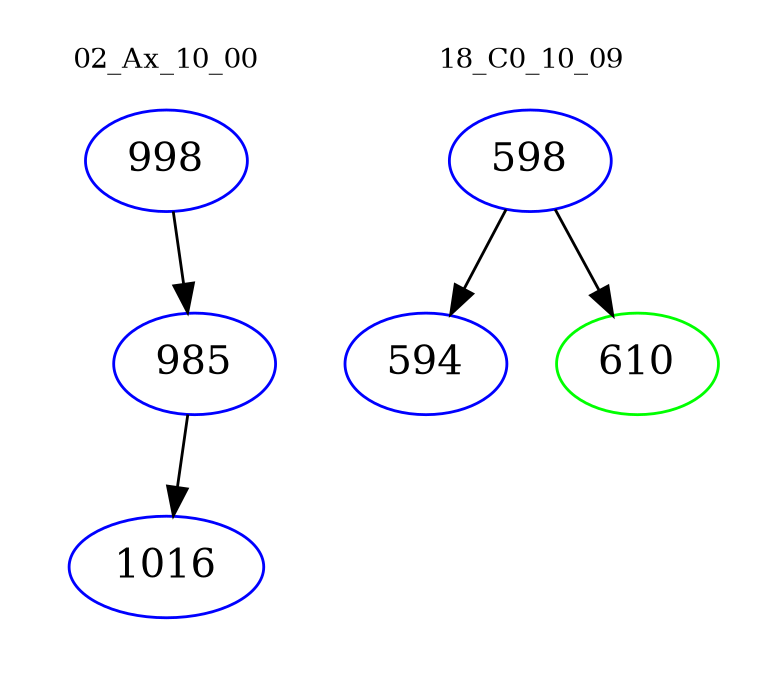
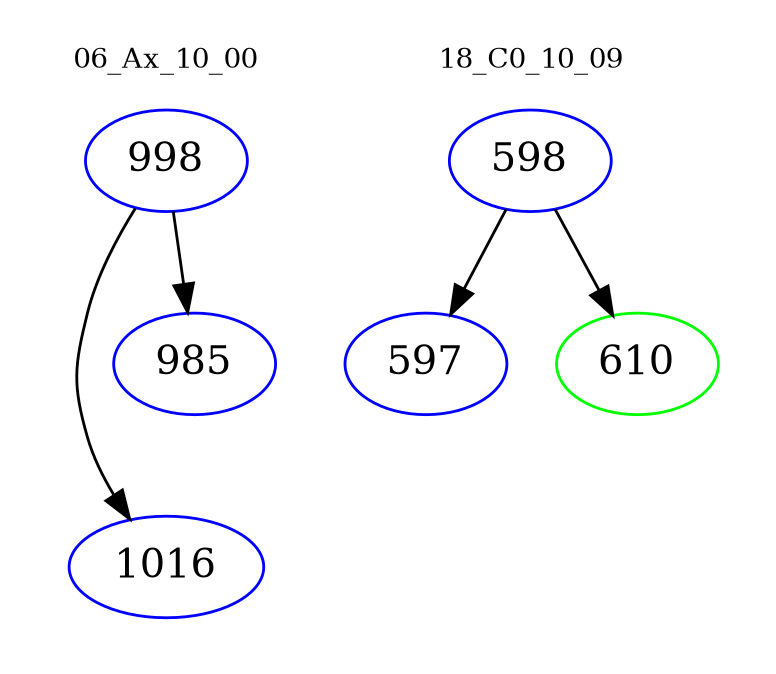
cluster "02_Ax_10_00": label "02_Ax_10_00" -> "06_Ax_10_00"
node "594": label "594" -> "597"
edge "985" -> "1016": now "998" -> "1016"
